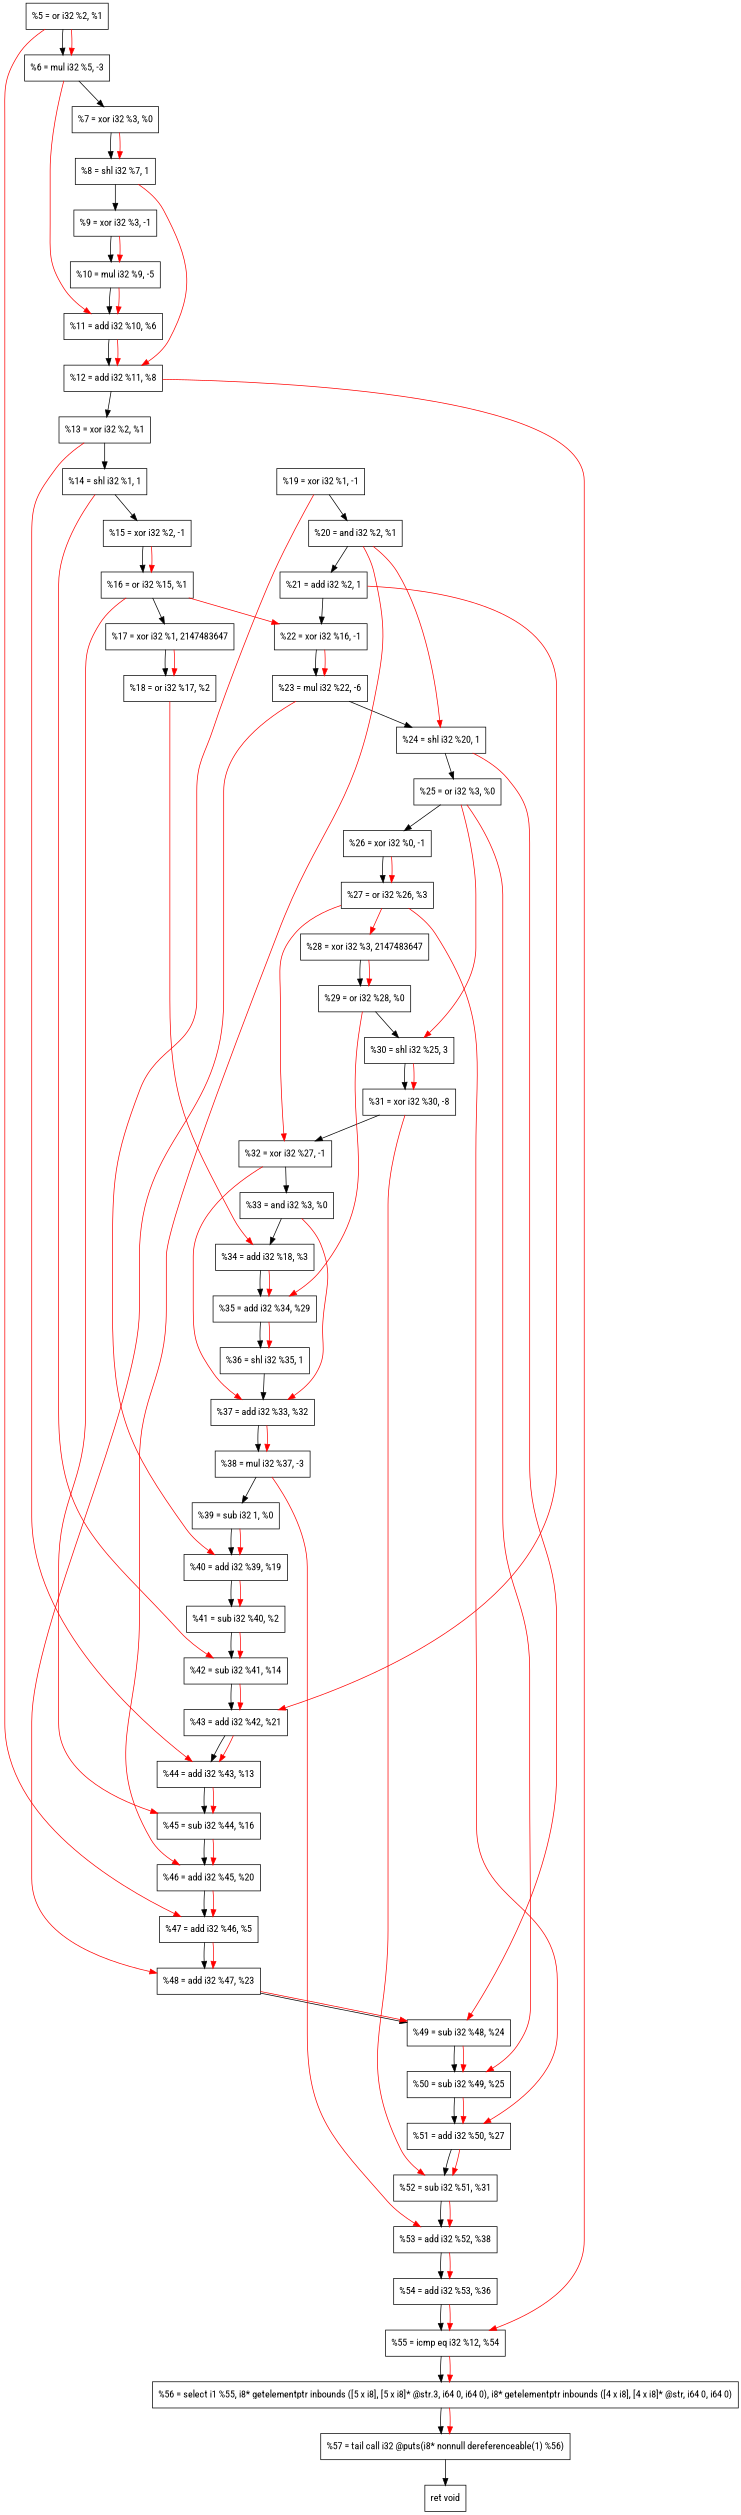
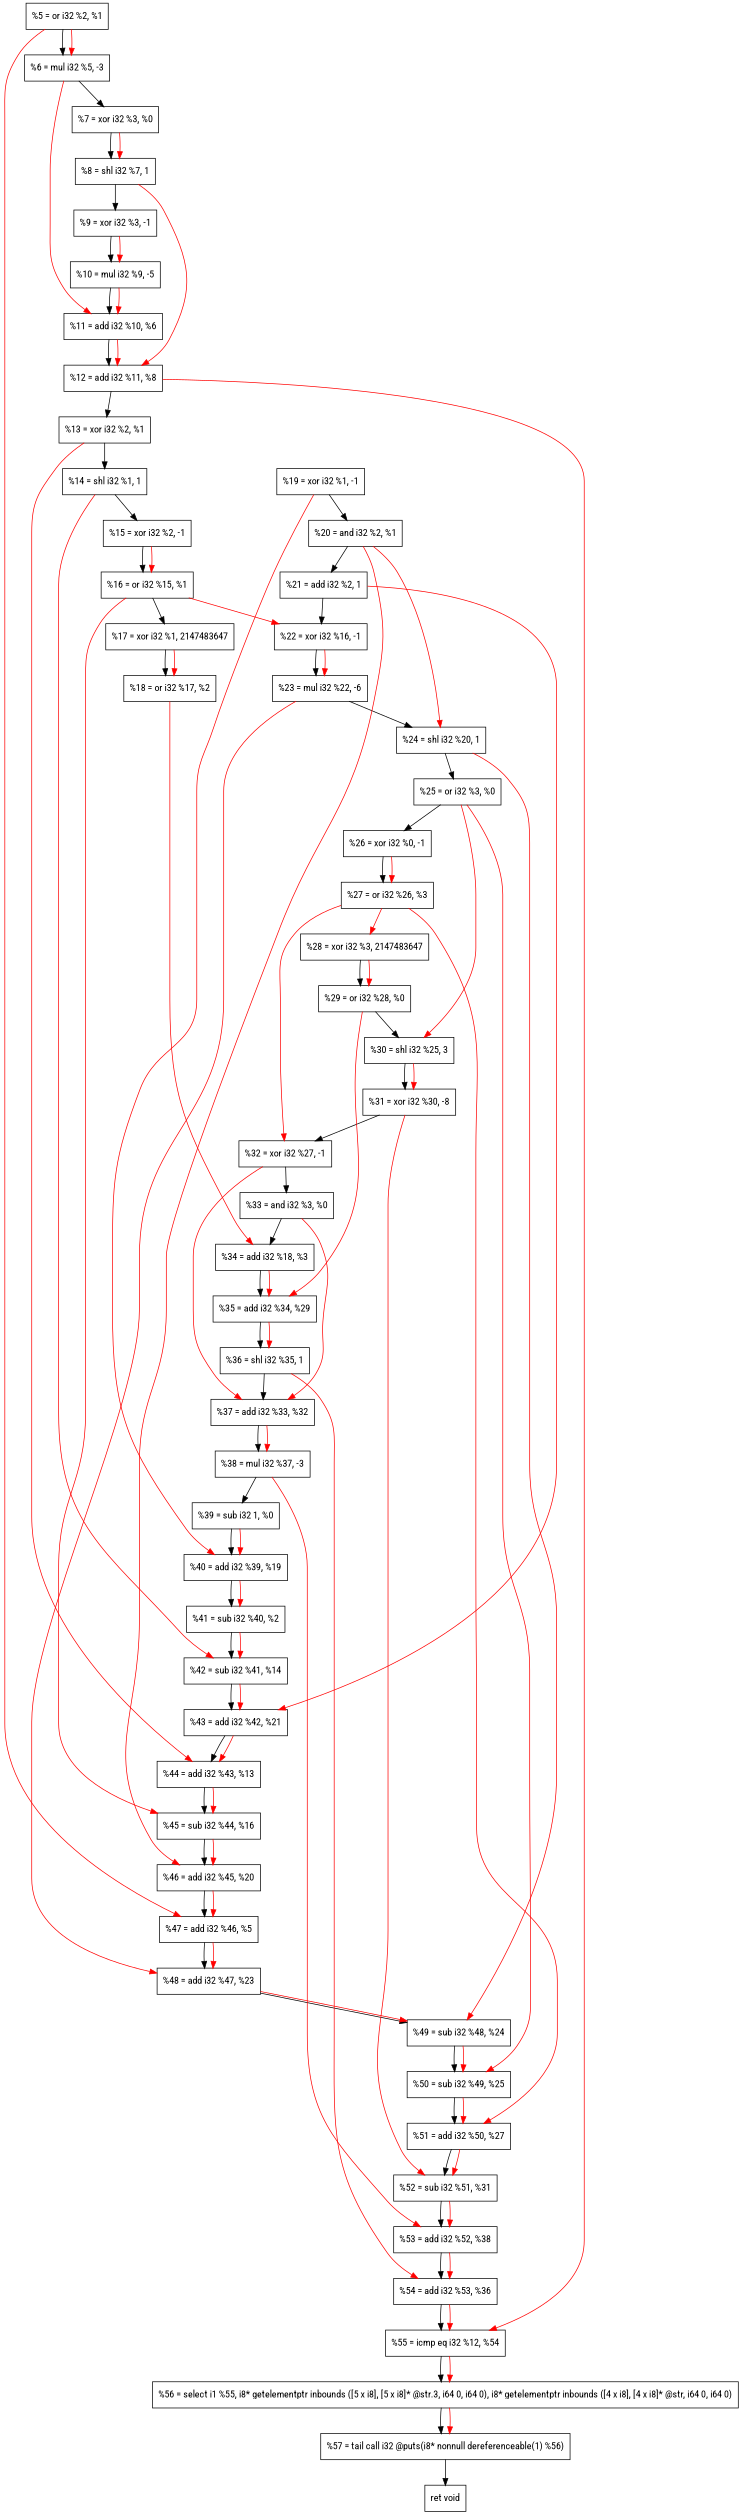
edge "%36 = shl i32 %35, 1" -> "%54 = add i32 %53, %36": added
